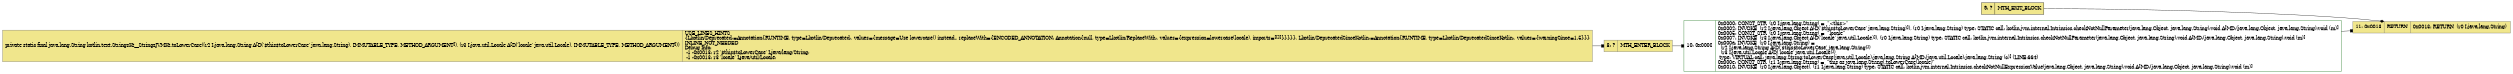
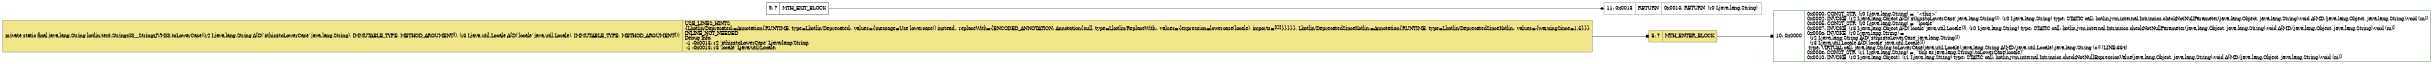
node "9: ?": fillcolor khaki -> white
node "11: 0x0013": fillcolor khaki -> white
edge "10: 0x0000" -> "11: 0x0013": removed
